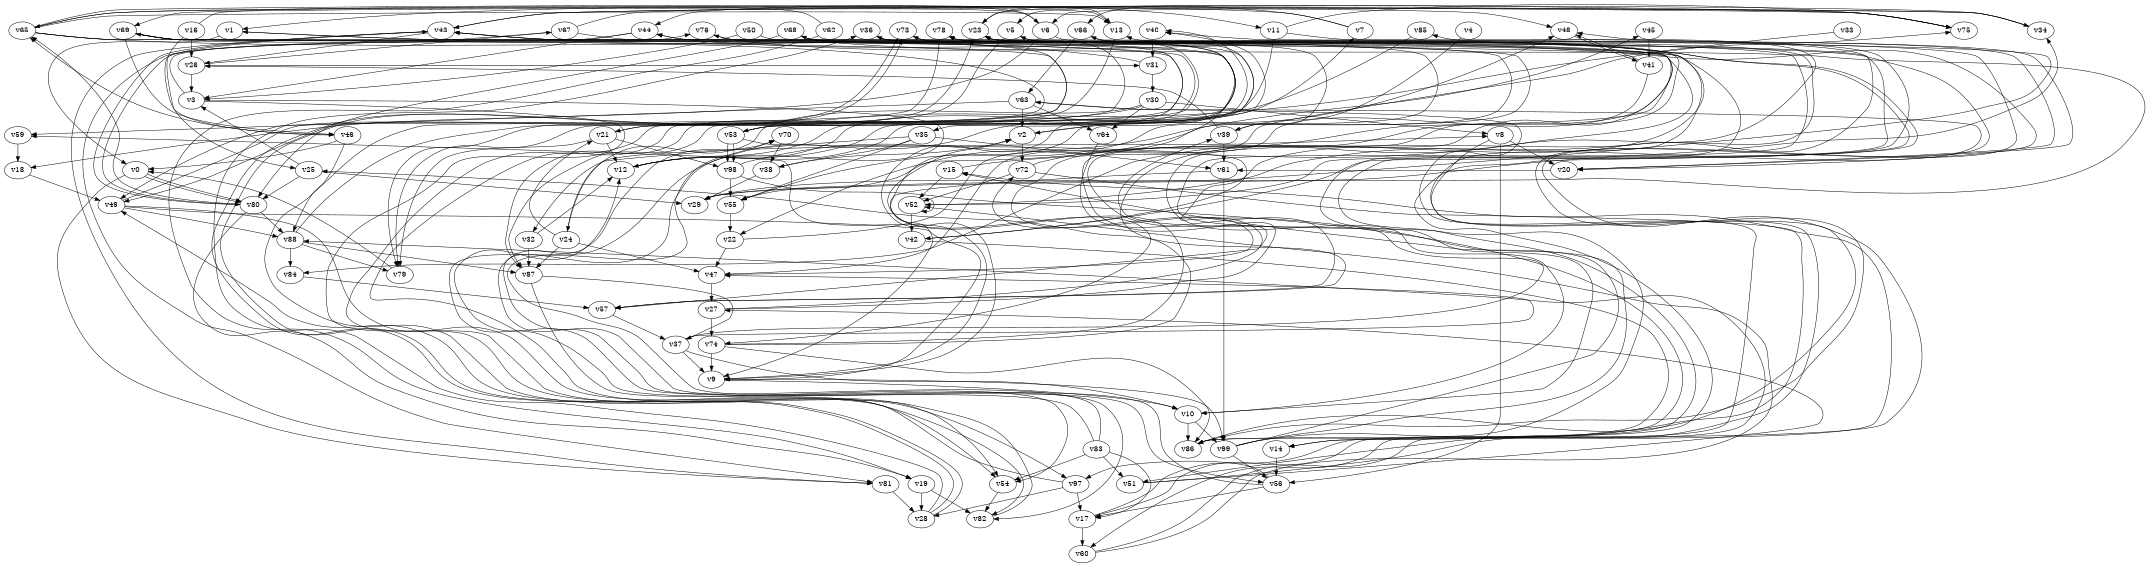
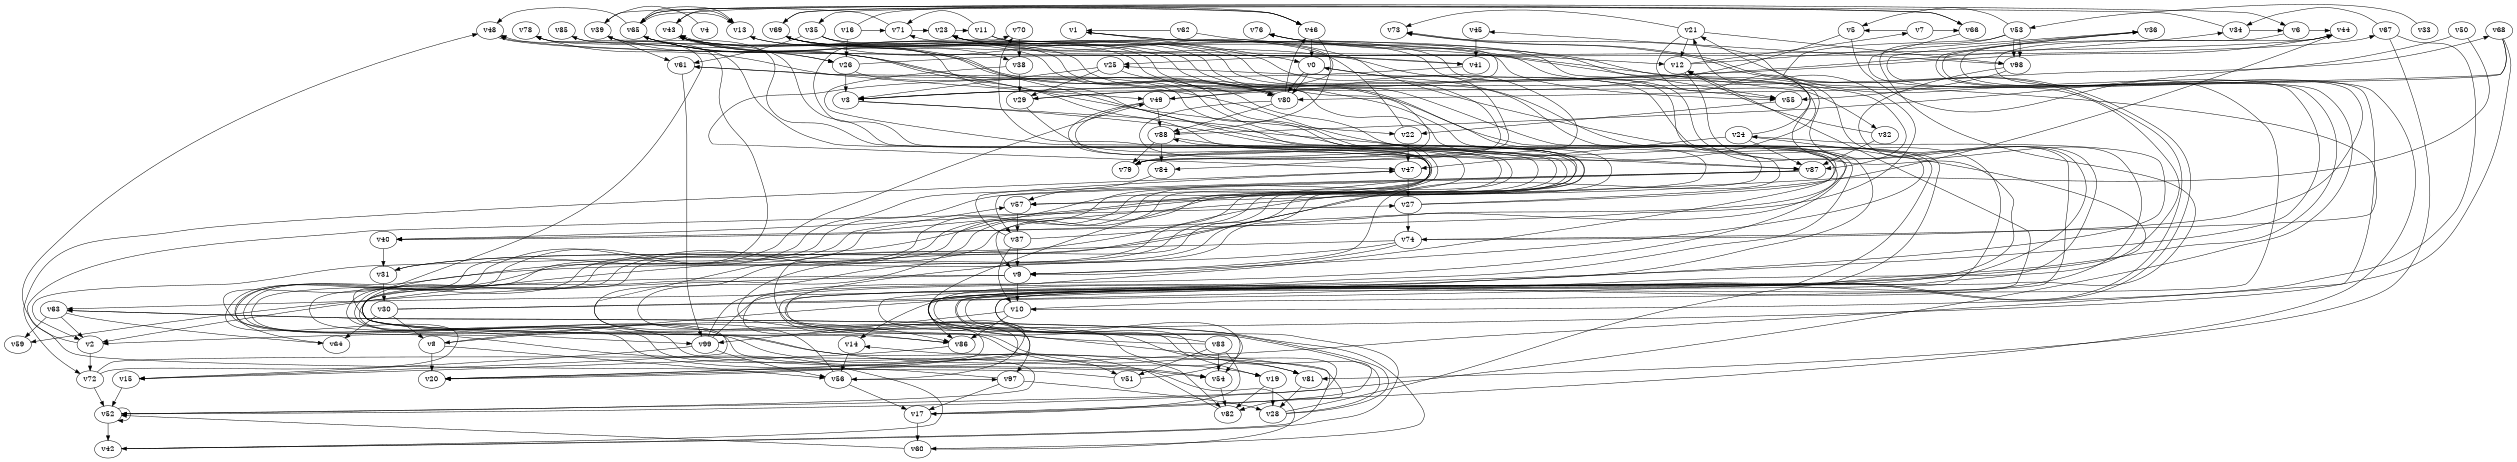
node "v75": label "v75" -> "v71"
edge "v80" -> "v46": added
node "v18": removed
edge "v87" -> "v52": added
